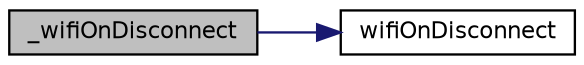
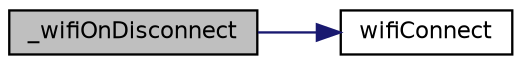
node "wifiOnDisconnect": label "wifiOnDisconnect" -> "wifiConnect"
